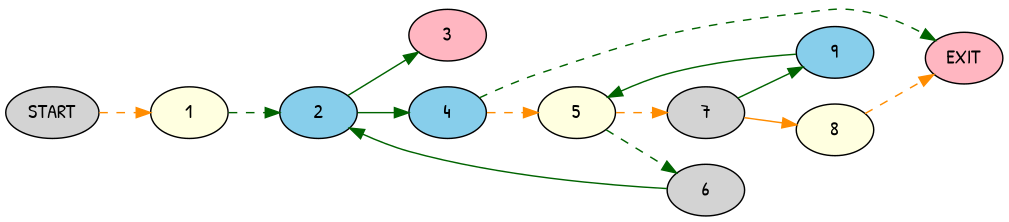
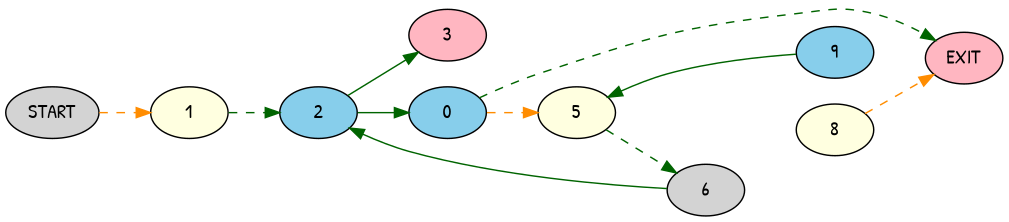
node "4": label "4" -> "0"
node "7": removed
